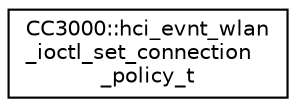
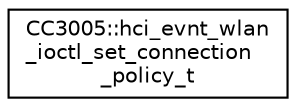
node "CC3000::hci_evnt_wlan _ioctl_set_connection _policy_t": label "CC3000::hci_evnt_wlan _ioctl_set_connection _policy_t" -> "CC3005::hci_evnt_wlan _ioctl_set_connection _policy_t"
